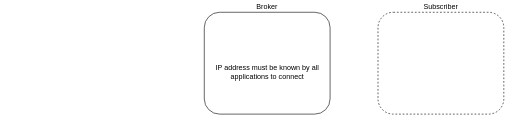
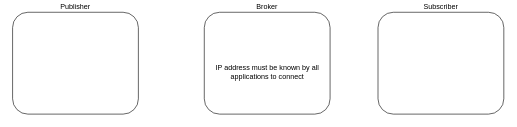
node "Publisher": added
node "Subscriber": style dashed -> solid
